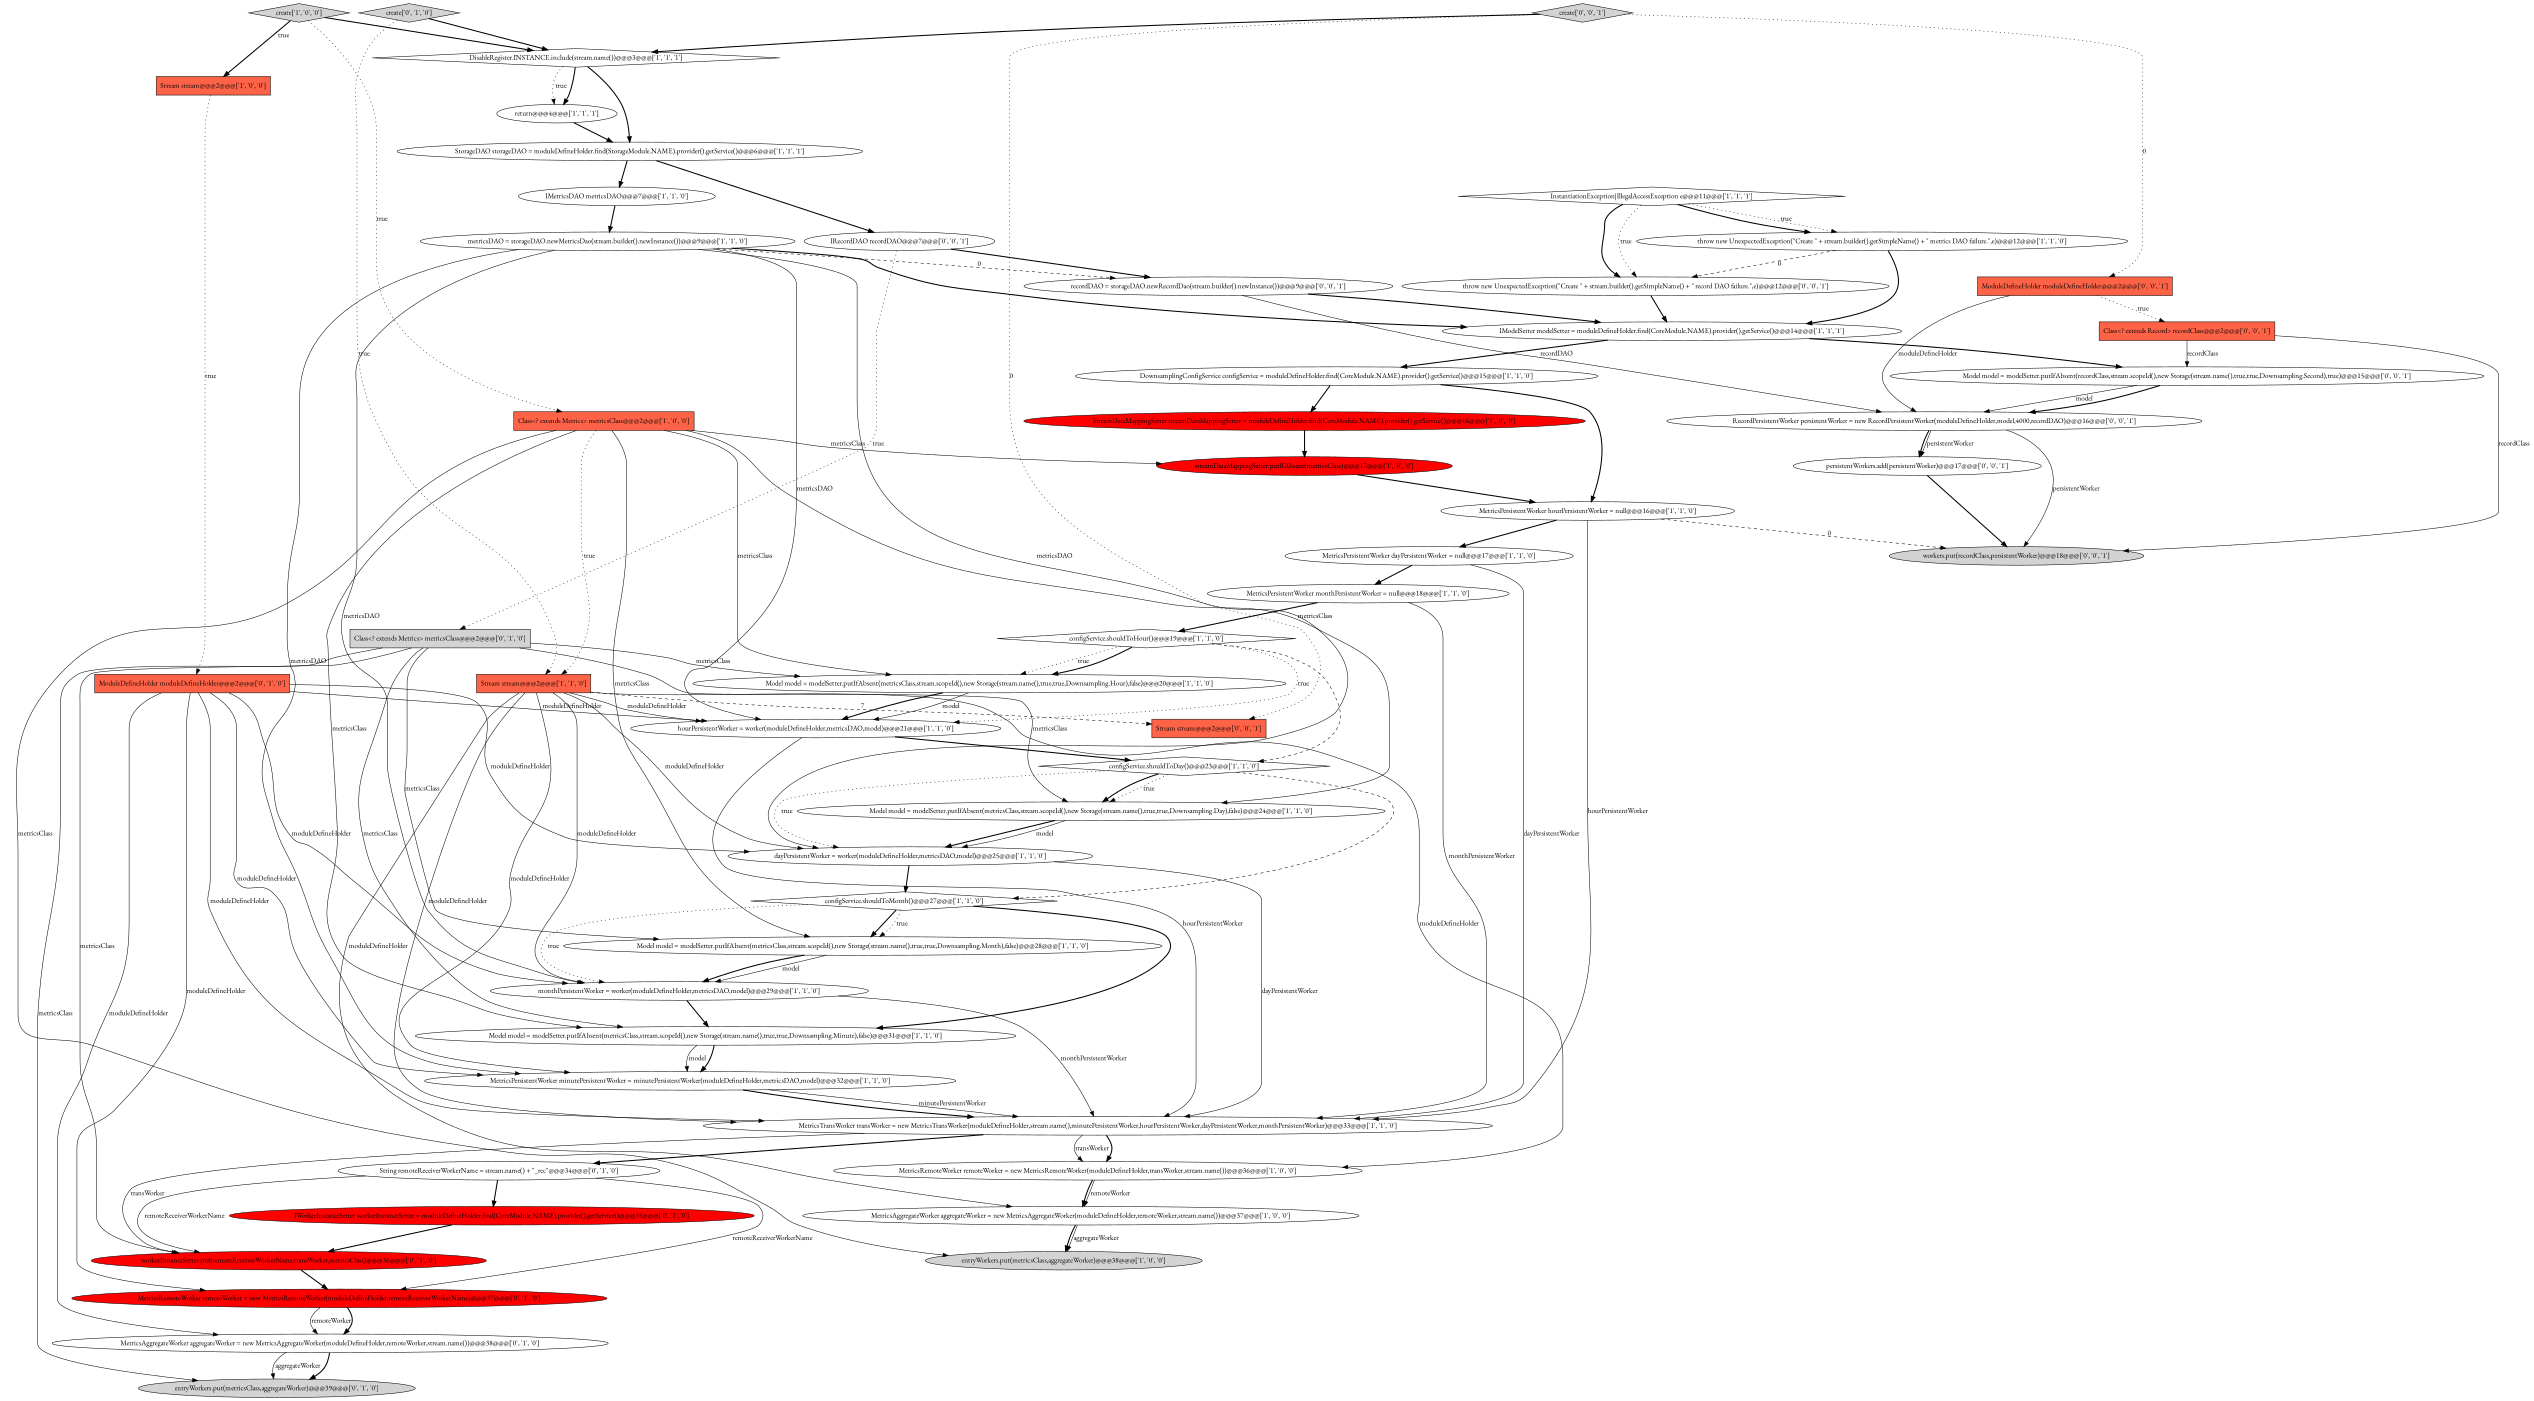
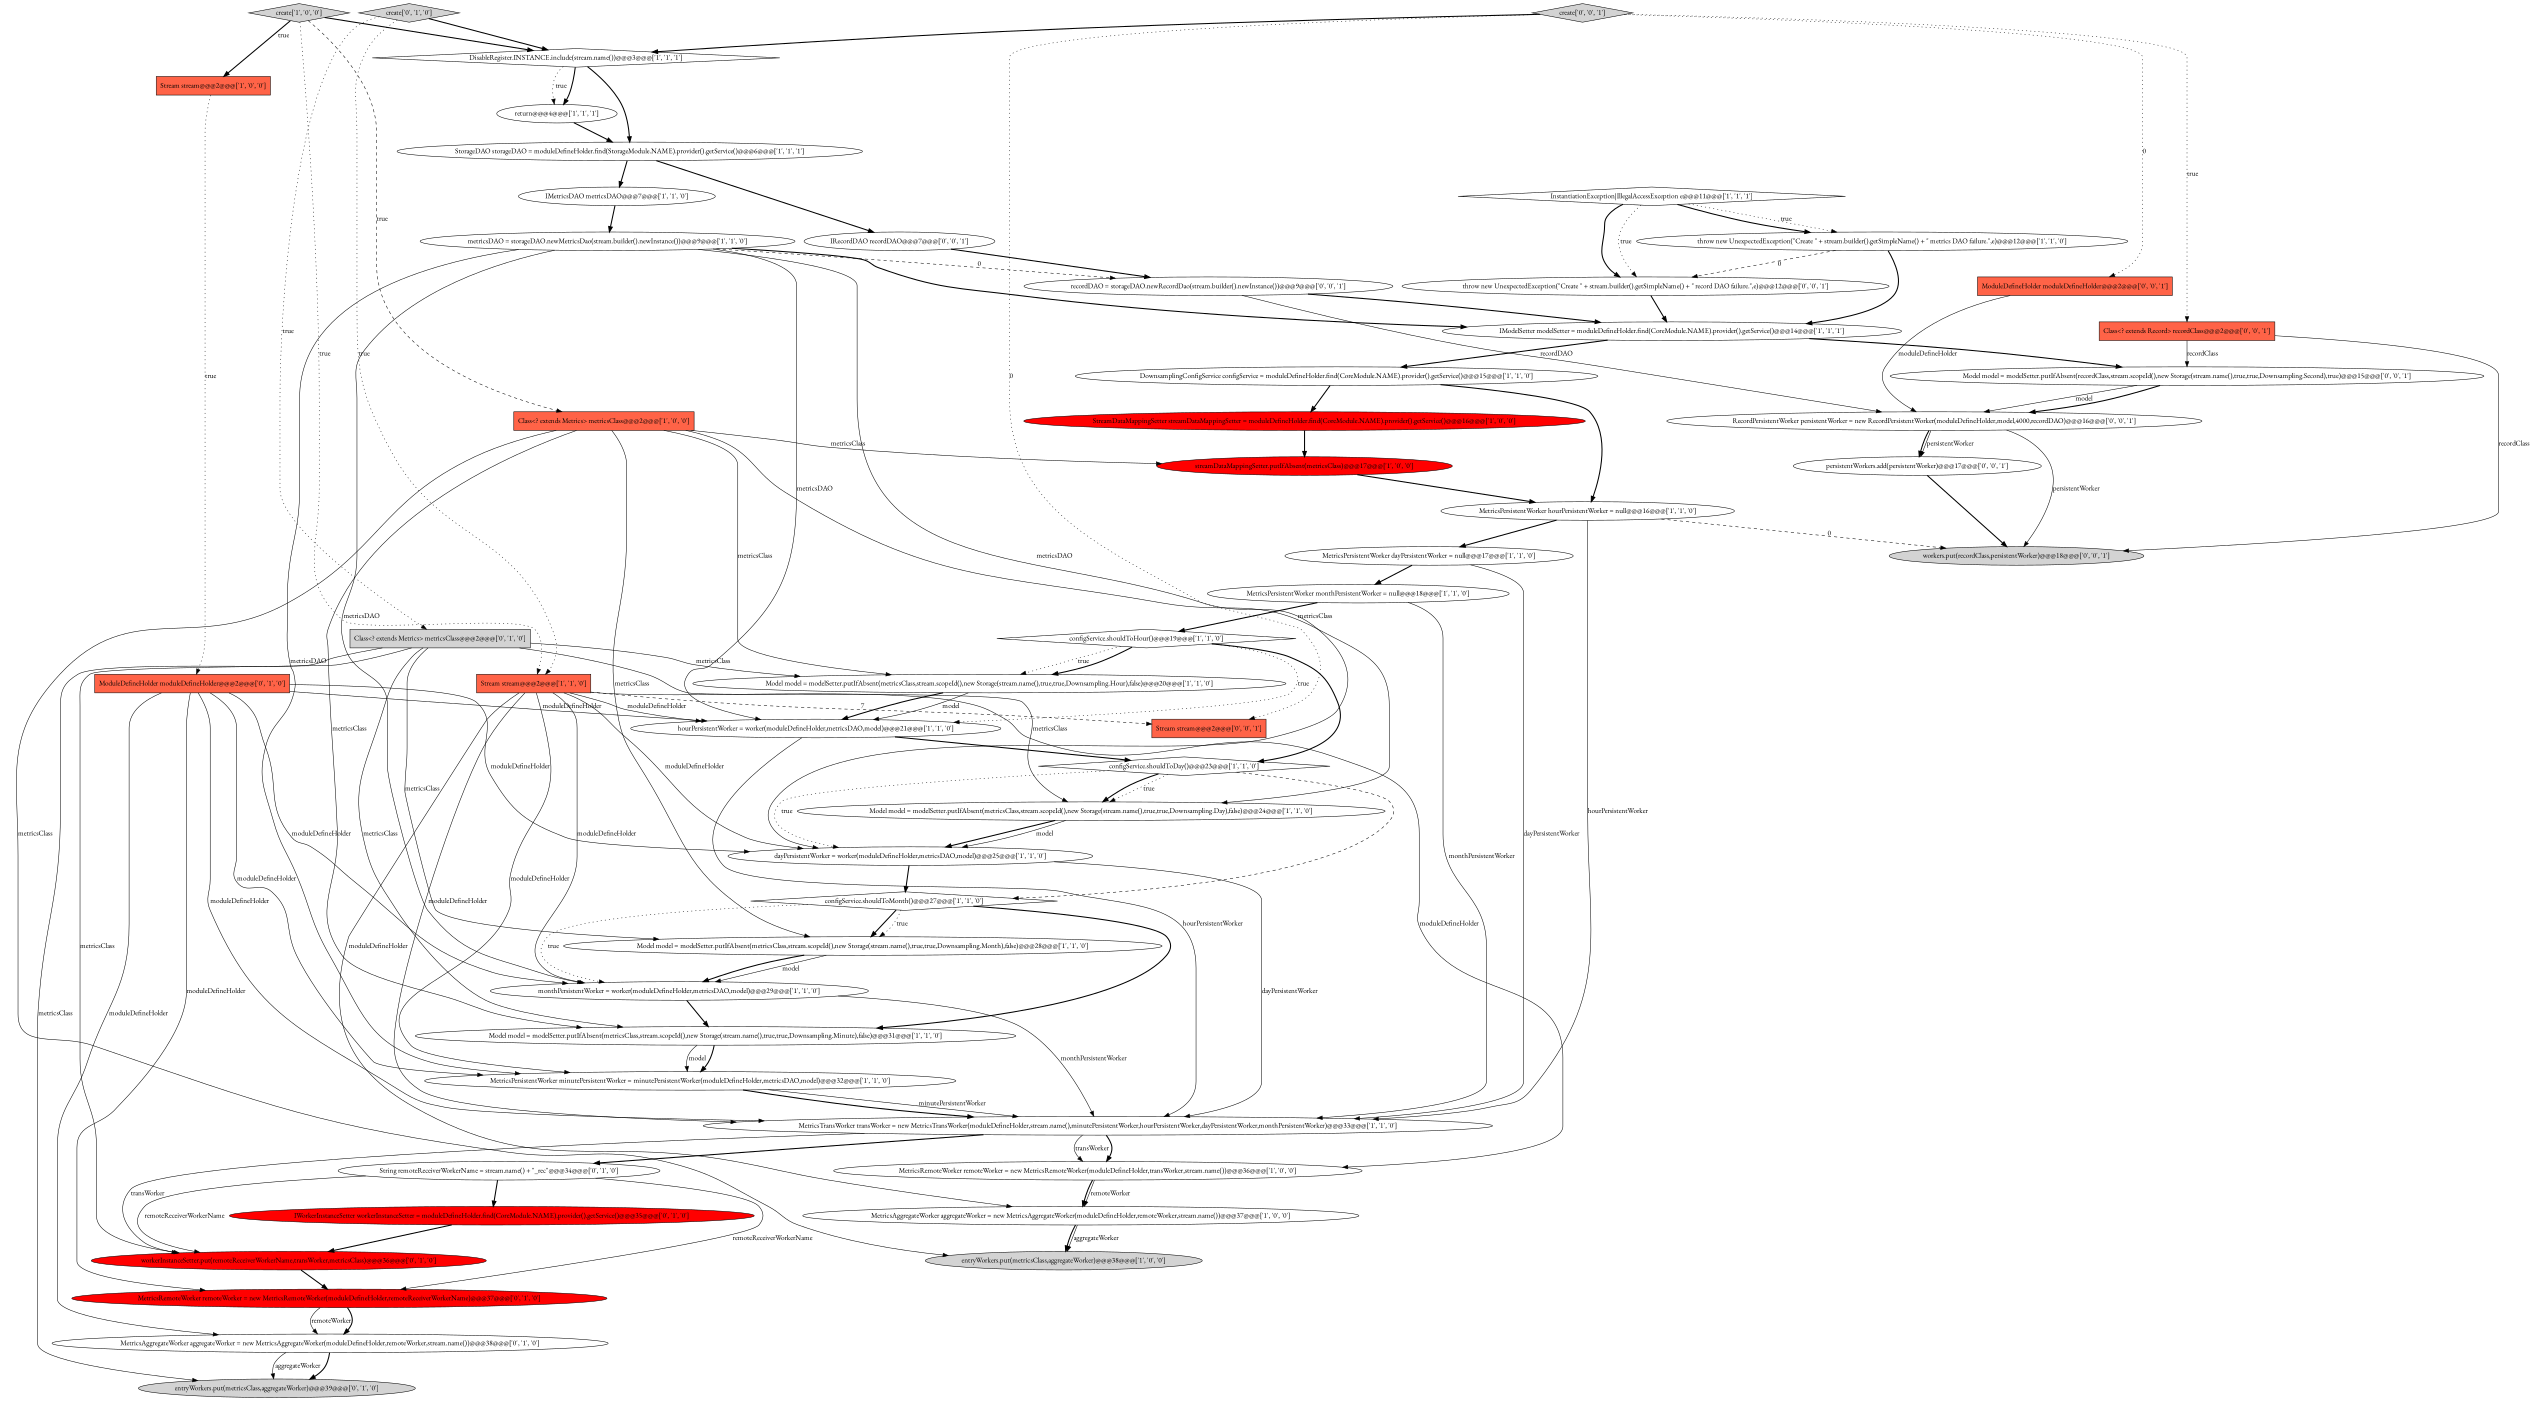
edge "create['1', '0', '0']" -> "Class<? extends Metrics> metricsClass@@@2@@@['1', '0', '0']": style dotted -> dashed
edge "ModuleDefineHolder moduleDefineHolder@@@2@@@['0', '0', '1']" -> "Class<? extends Record> recordClass@@@2@@@['0', '0', '1']": now "create['0', '0', '1']" -> "Class<? extends Record> recordClass@@@2@@@['0', '0', '1']"
edge "IRecordDAO recordDAO@@@7@@@['0', '0', '1']" -> "Class<? extends Metrics> metricsClass@@@2@@@['0', '1', '0']": now "create['0', '1', '0']" -> "Class<? extends Metrics> metricsClass@@@2@@@['0', '1', '0']"
edge "Class<? extends Metrics> metricsClass@@@2@@@['1', '0', '0']" -> "Stream stream@@@2@@@['1', '1', '0']": now "create['1', '0', '0']" -> "Stream stream@@@2@@@['1', '1', '0']"
edge "configService.shouldToHour()@@@19@@@['1', '1', '0']" -> "configService.shouldToDay()@@@23@@@['1', '1', '0']": style dashed -> bold
